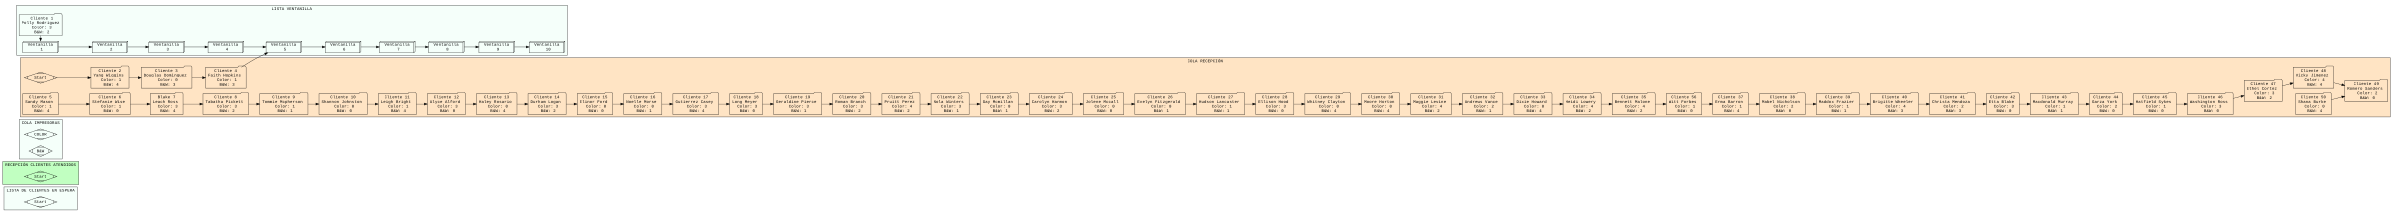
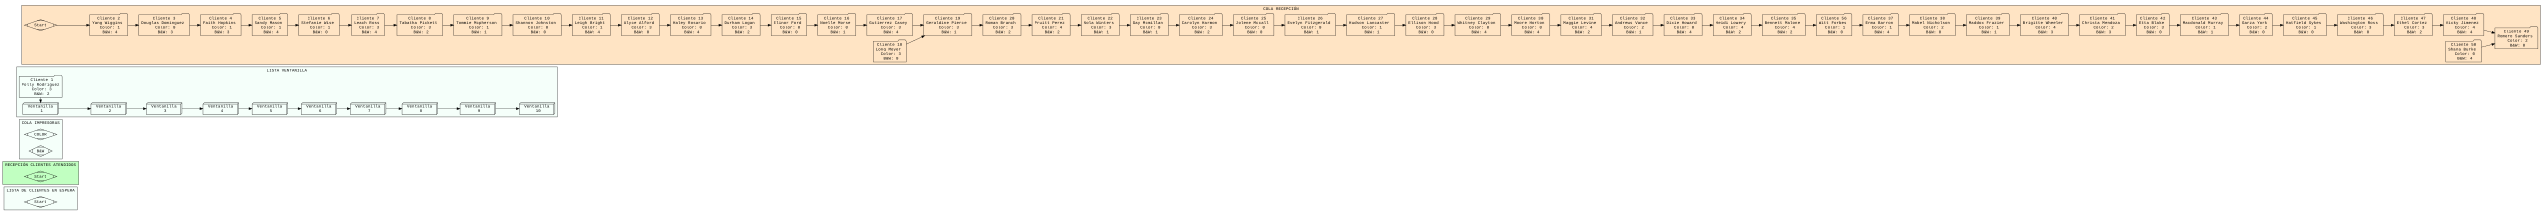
edge "Cliente 4 Faith Hopkins Color: 1 B&W: 3" -> "Ventanilla 5": now "Cliente 4 Faith Hopkins Color: 1 B&W: 3" -> "Cliente 5 Sandy Mason Color: 1 B&W: 4"
node "Blake 7 Leach Ross Color: 3 B&W: 4": label "Blake 7 Leach Ross Color: 3 B&W: 4" -> "Cliente 7 Leach Ross Color: 3 B&W: 4"
edge "Cliente 17 Gutierrez Casey Color: 3 B&W: 4" -> "Cliente 18 Long Meyer Color: 3 B&W: 0": now "Cliente 17 Gutierrez Casey Color: 3 B&W: 4" -> "Cliente 19 Geraldine Pierce Color: 3 B&W: 1"
